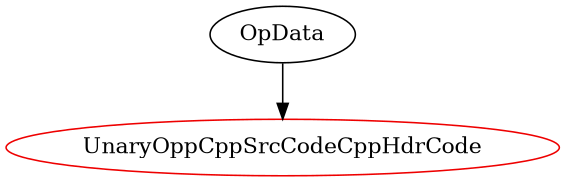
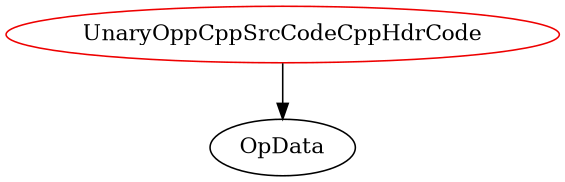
edge "OpData" -> "UnaryOppCppSrcCodeCppHdrCode": reversed
